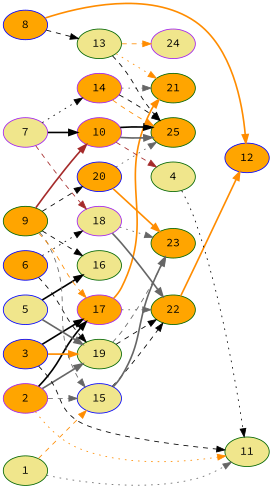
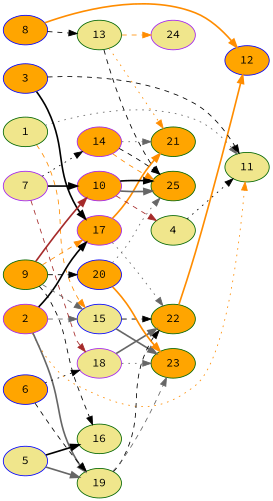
edge "3" -> "19": removed
